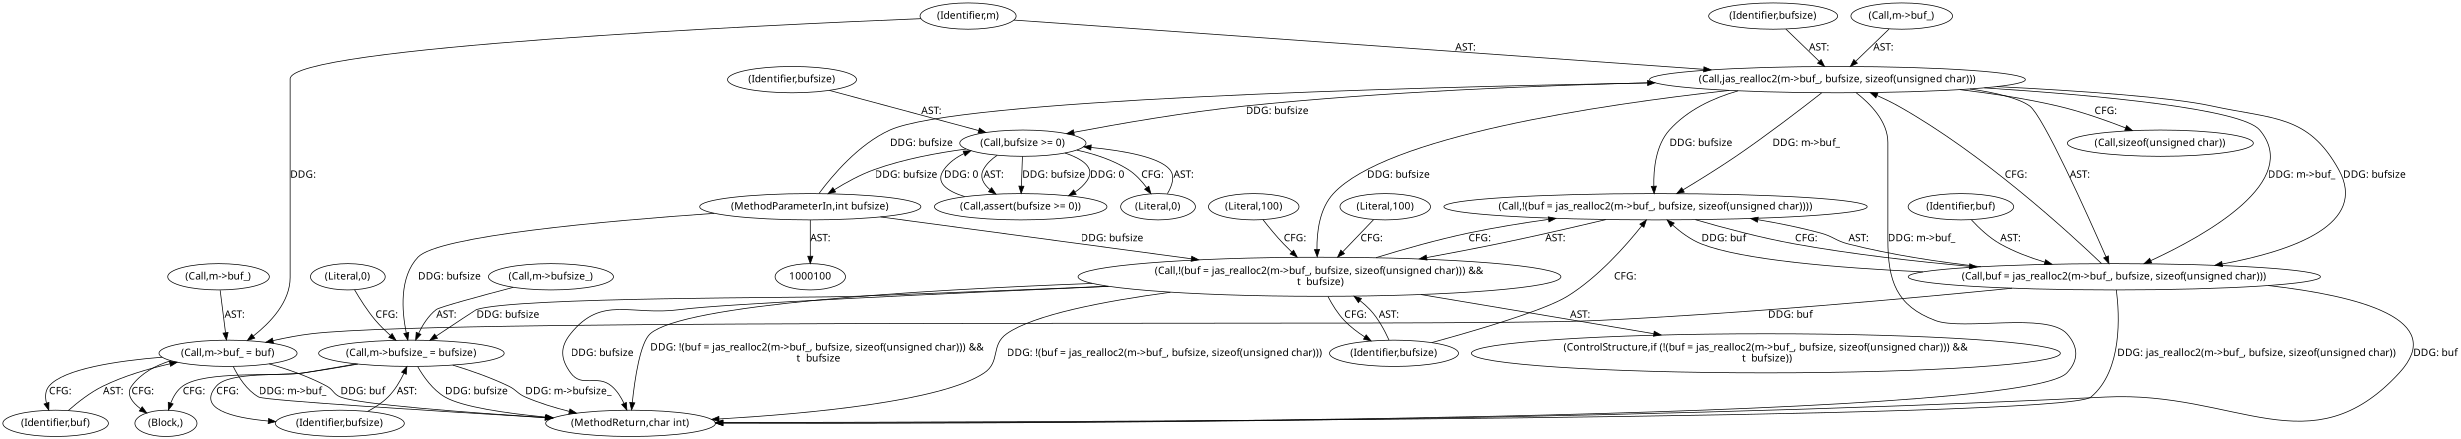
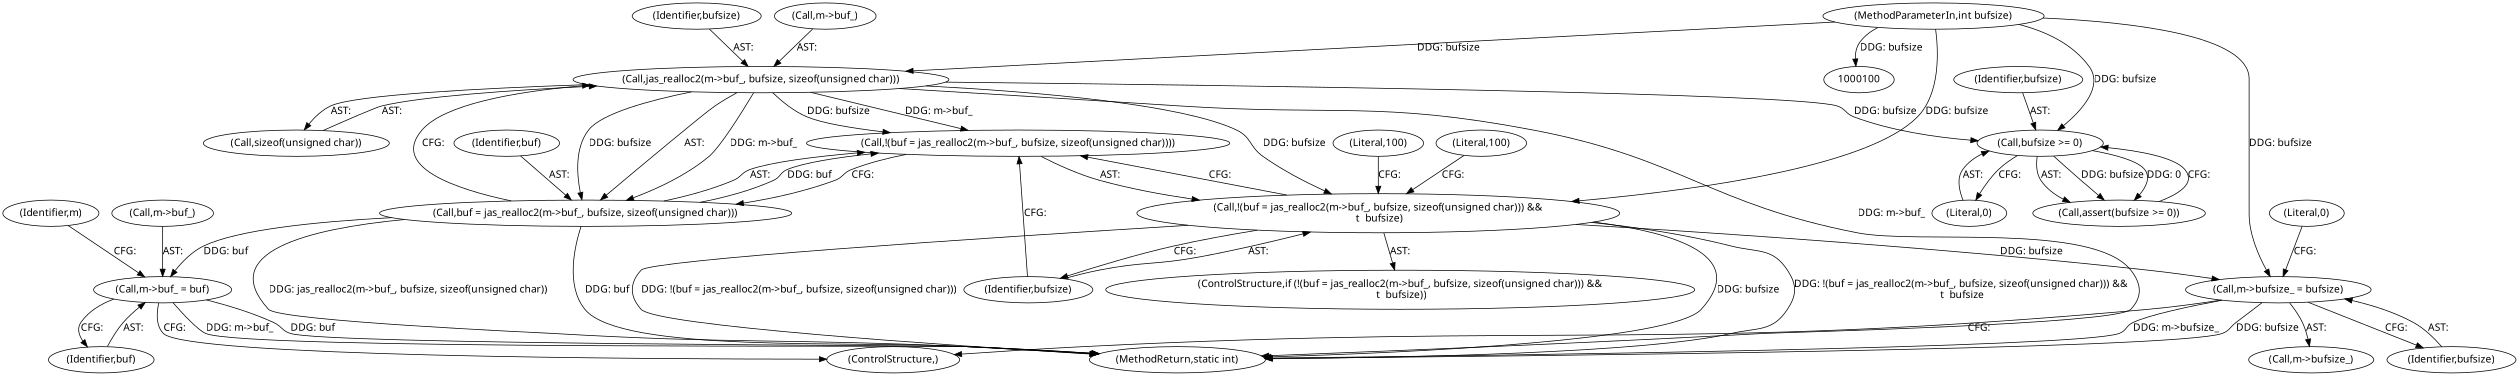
edge "(Identifier,m)" -> "(Call,jas_realloc2(m->buf_, bufsize, sizeof(unsigned char)))": now "(Call,sizeof(unsigned char))" -> "(Call,jas_realloc2(m->buf_, bufsize, sizeof(unsigned char)))"
edge "(Call,jas_realloc2(m->buf_, bufsize, sizeof(unsigned char)))" -> "(Call,sizeof(unsigned char))": label "CFG: " -> "AST: "
edge "(Call,bufsize >= 0)" -> "(MethodParameterIn,int bufsize)": reversed
edge "(Identifier,m)" -> "(Call,m->buf_ = buf)": label "DDG: " -> "CFG: "
edge "(Call,assert(bufsize >= 0))" -> "(Call,bufsize >= 0)": label "DDG: 0" -> "CFG: "
edge "(MethodParameterIn,int bufsize)" -> "1000100": label "AST: " -> "DDG: bufsize"
edge "(Call,m->bufsize_)" -> "(Call,m->bufsize_ = bufsize)": reversed
node "(Block,)": label "(Block,)" -> "(ControlStructure,)"
node "(MethodReturn,char int)": label "(MethodReturn,char int)" -> "(MethodReturn,static int)"
